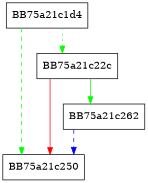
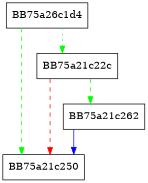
node "BB75a21c1d4": label "BB75a21c1d4" -> "BB75a26c1d4"
edge "BB75a21c22c" -> "BB75a21c262": style solid -> dashed
edge "BB75a21c22c" -> "BB75a21c250": style solid -> dashed
edge "BB75a21c262" -> "BB75a21c250": style dashed -> solid
